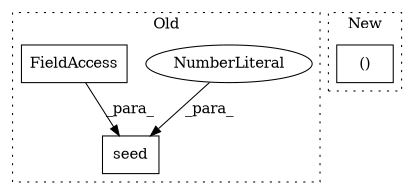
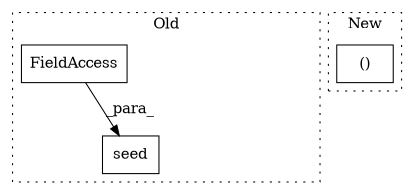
node "NumberLiteral": removed
